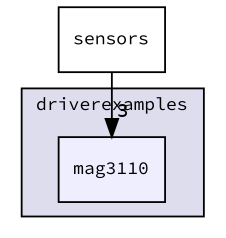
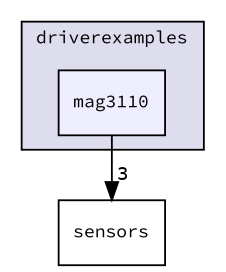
edge "sensors" -> "mag3110": reversed
